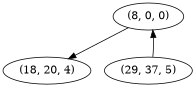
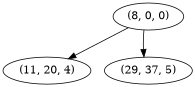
edge "(29, 37, 5)" -> "(8, 0, 0)": reversed
node "(18, 20, 4)": label "(18, 20, 4)" -> "(11, 20, 4)"
